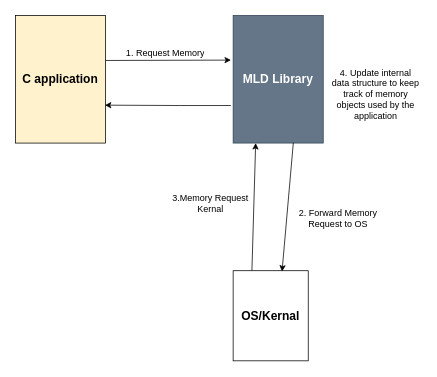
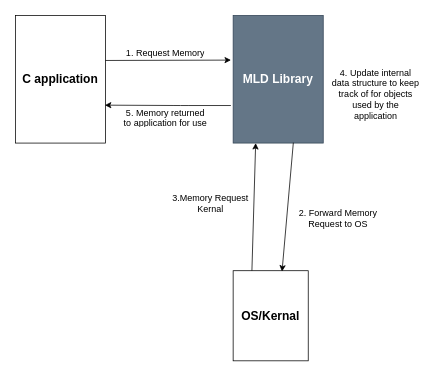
node "C application": fillcolor #fff2cc -> #ffffff
node "4. Update internal data structure to keep track of memory objects used by the application": label "4. Update internal data structure to keep track of memory objects used by the application" -> "4. Update internal data structure to keep track of for objects used by the application"
node "5. Memory returned to application for use": added
